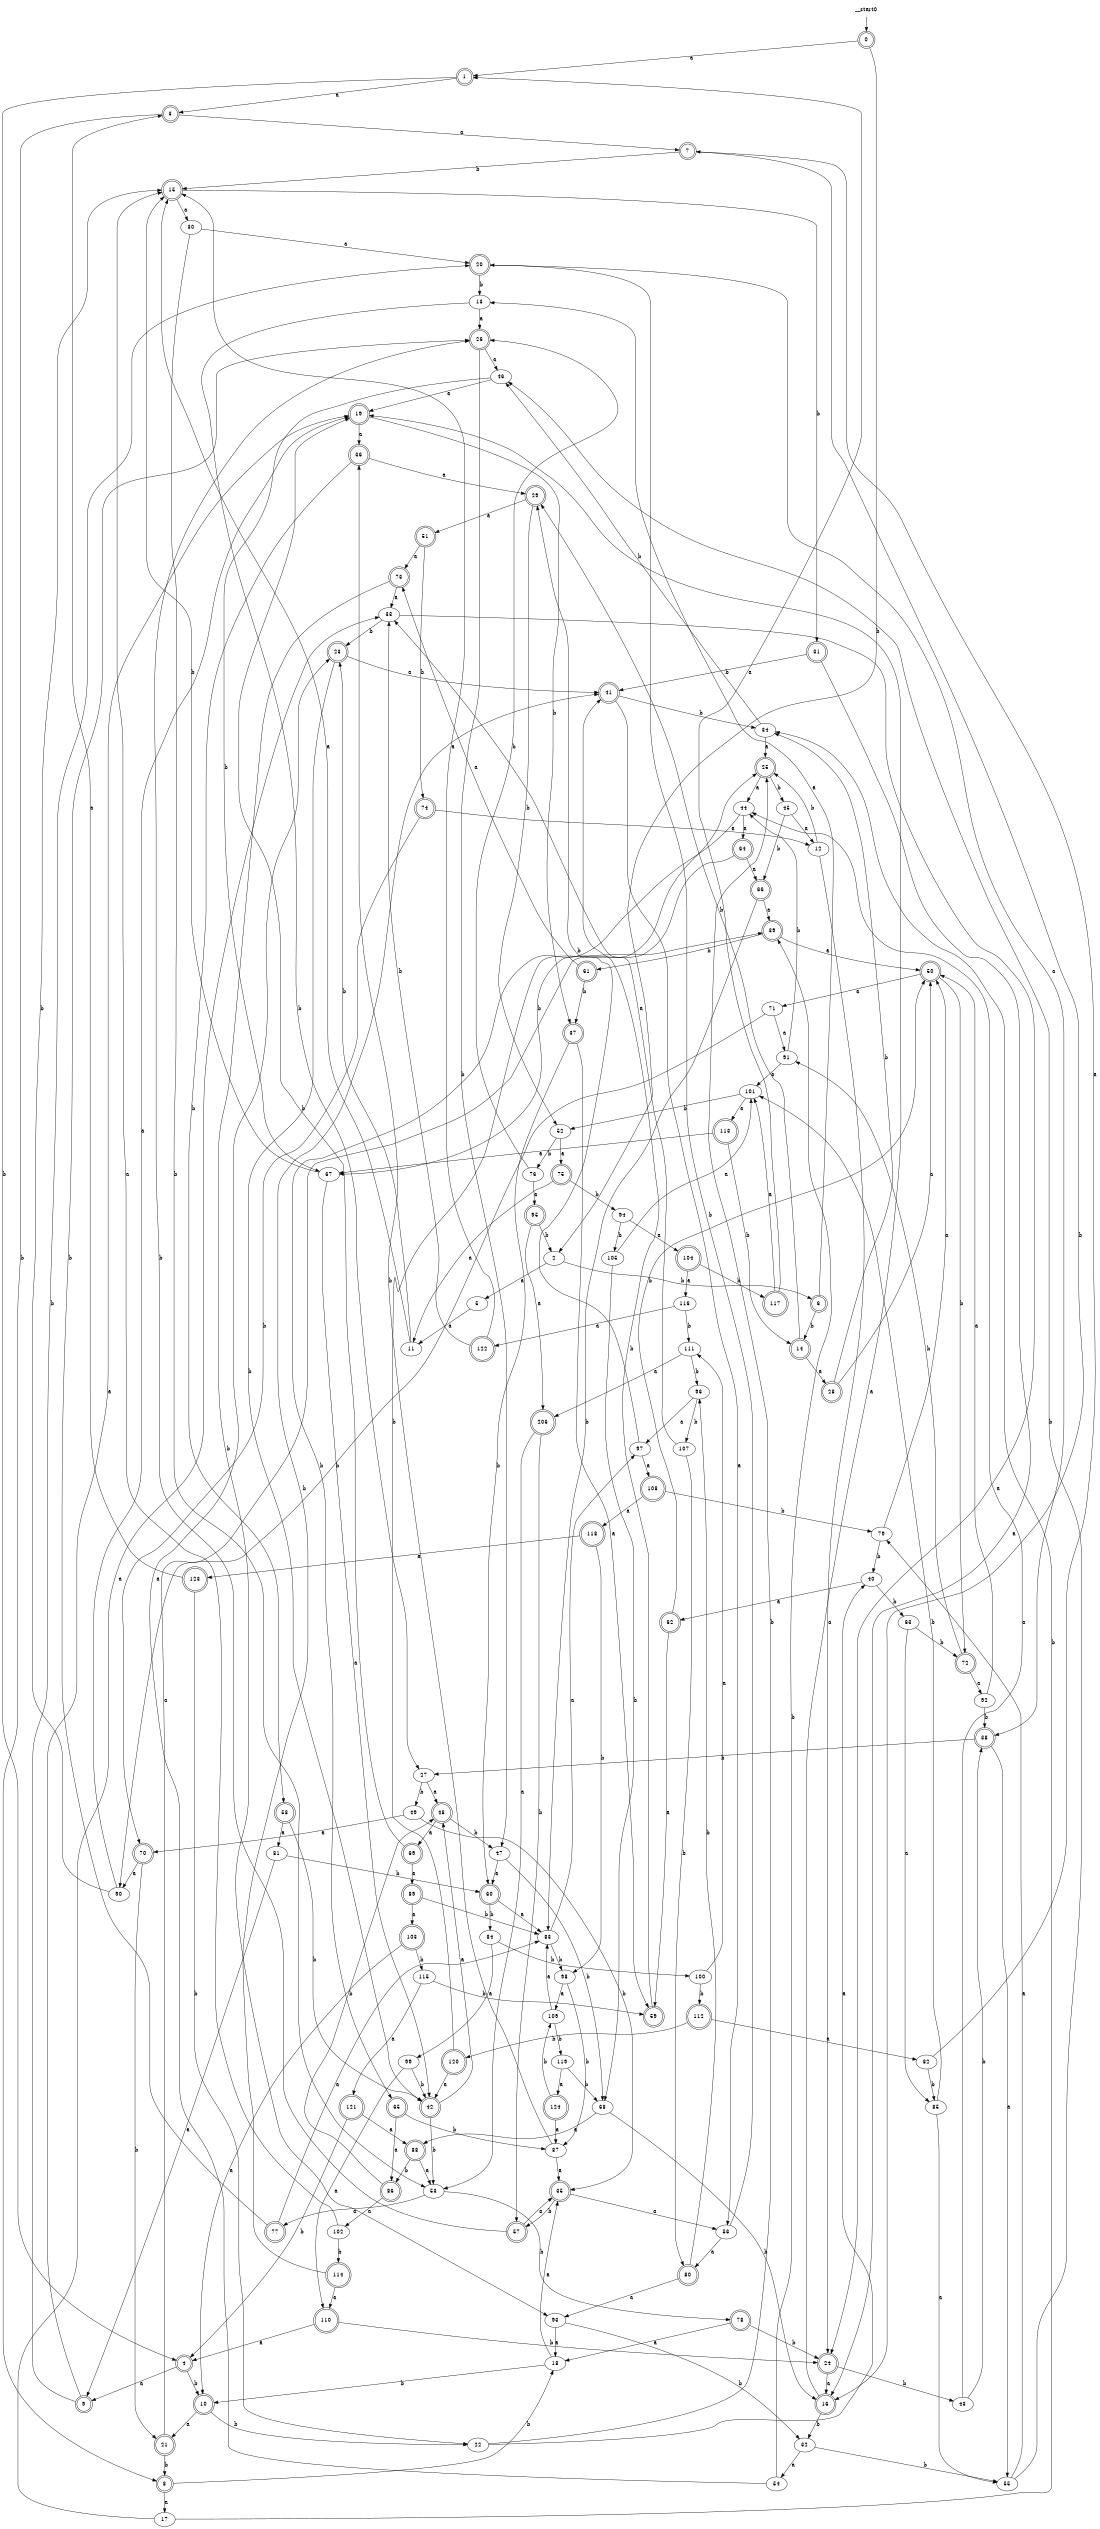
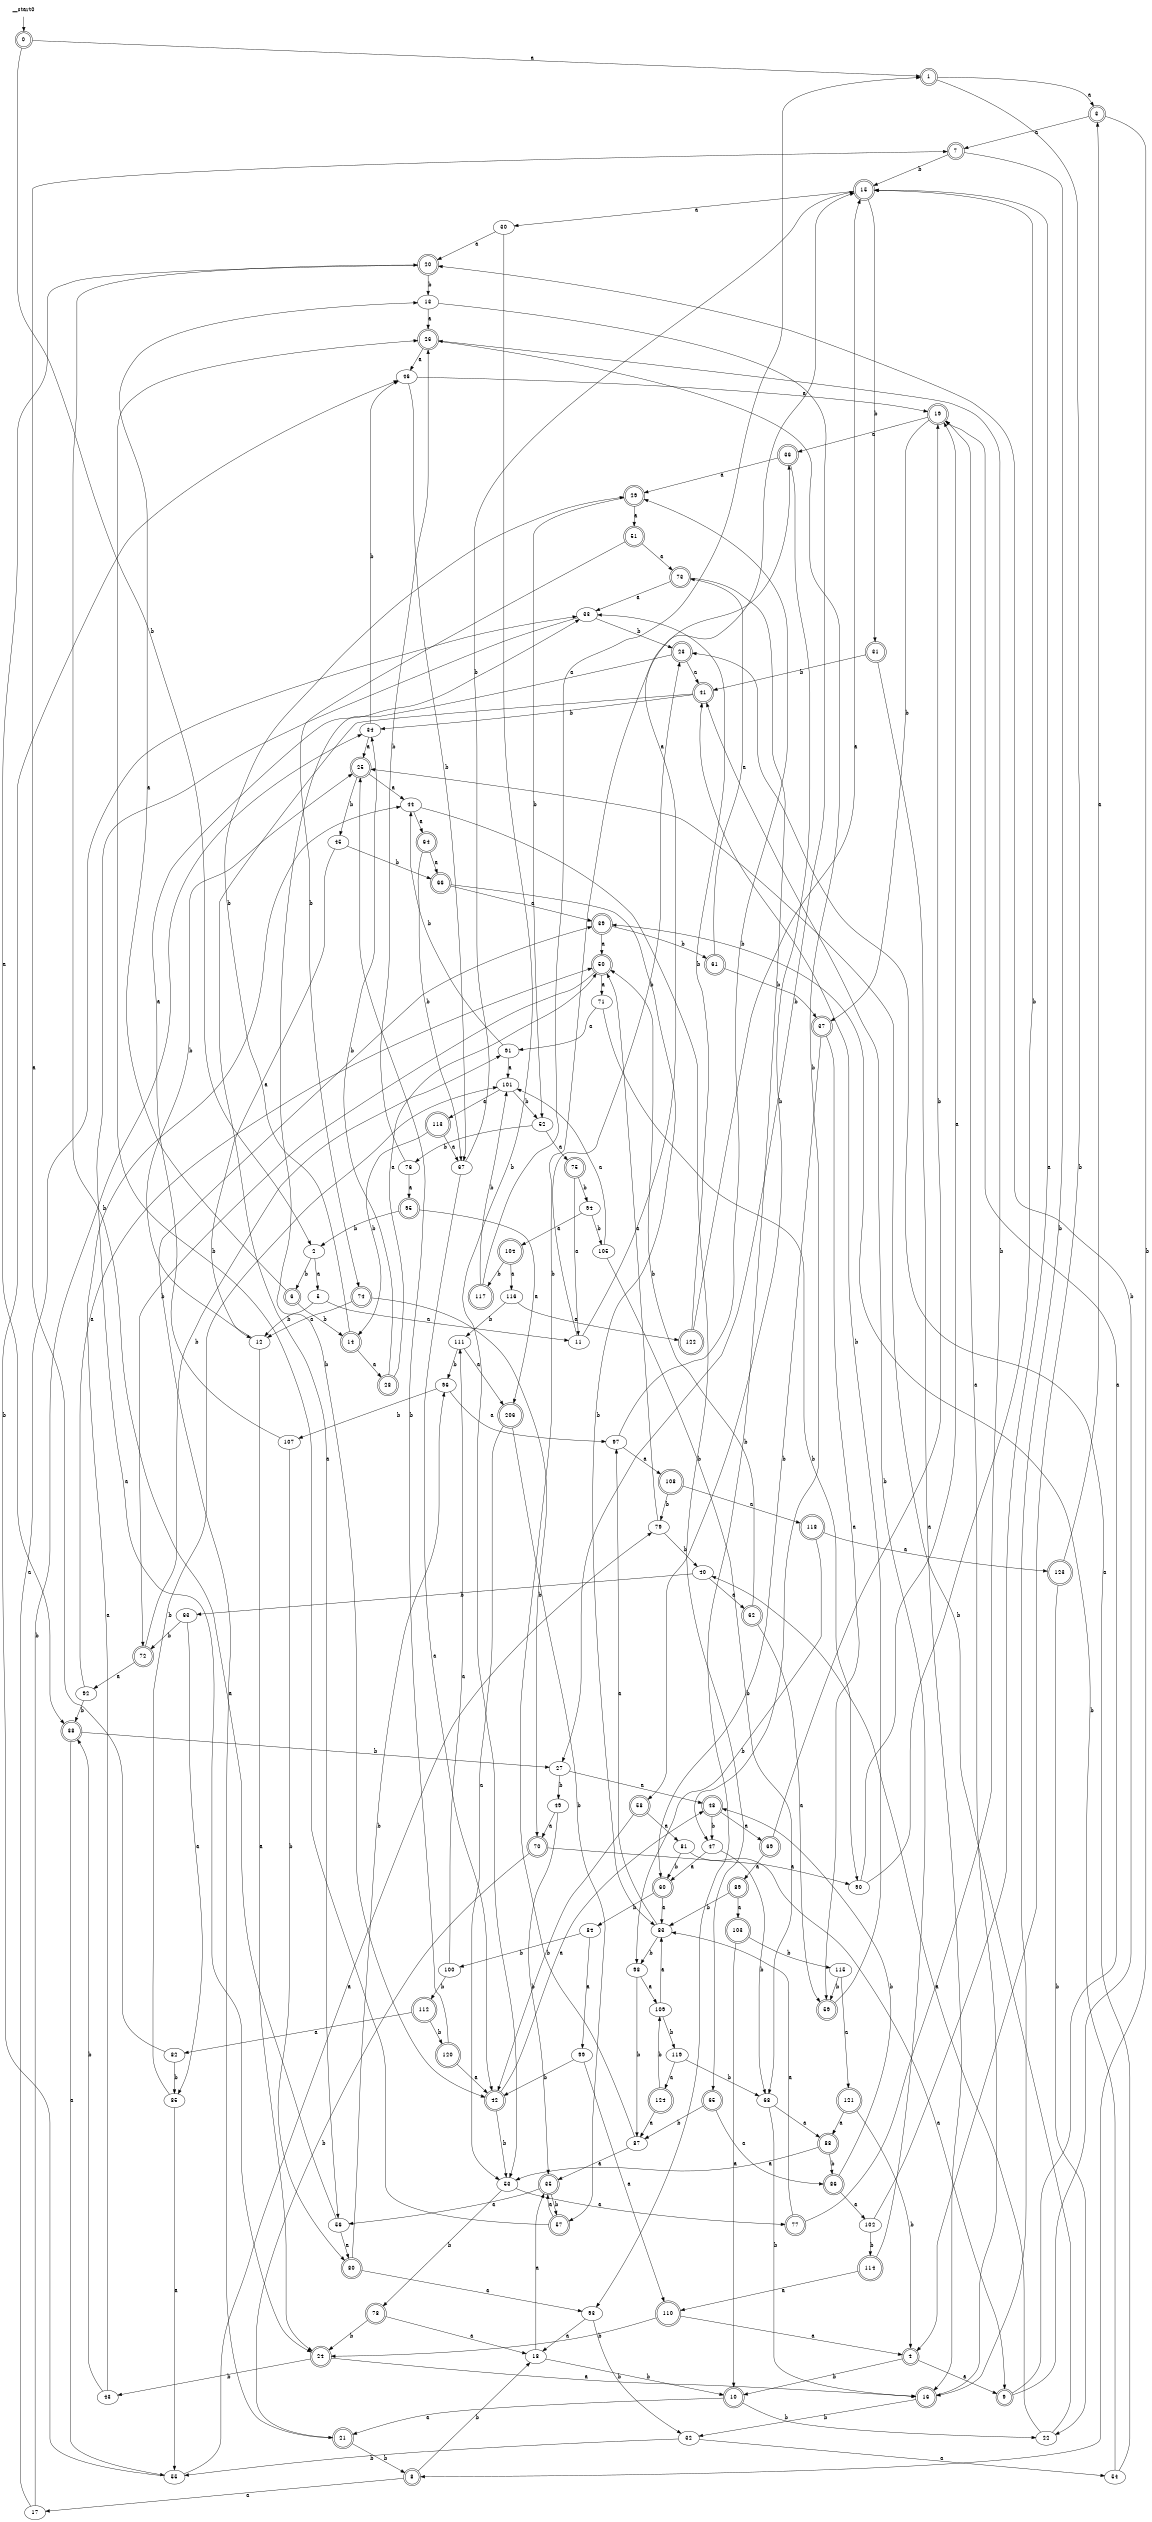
edge "117" -> "101": label "a" -> "b"
edge "5" -> "12": added, label "b"
